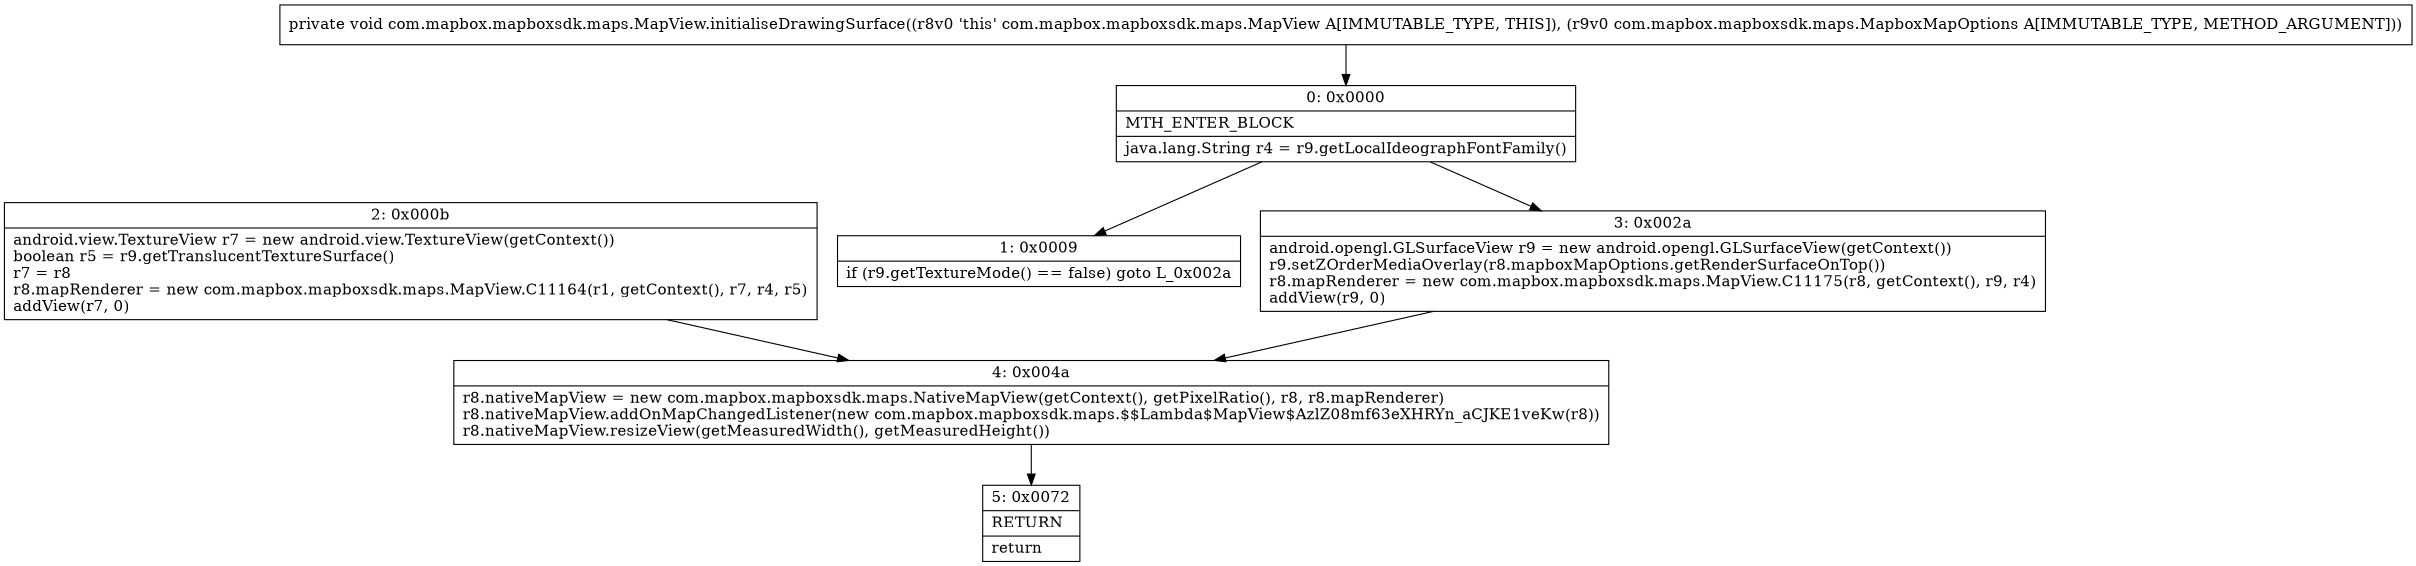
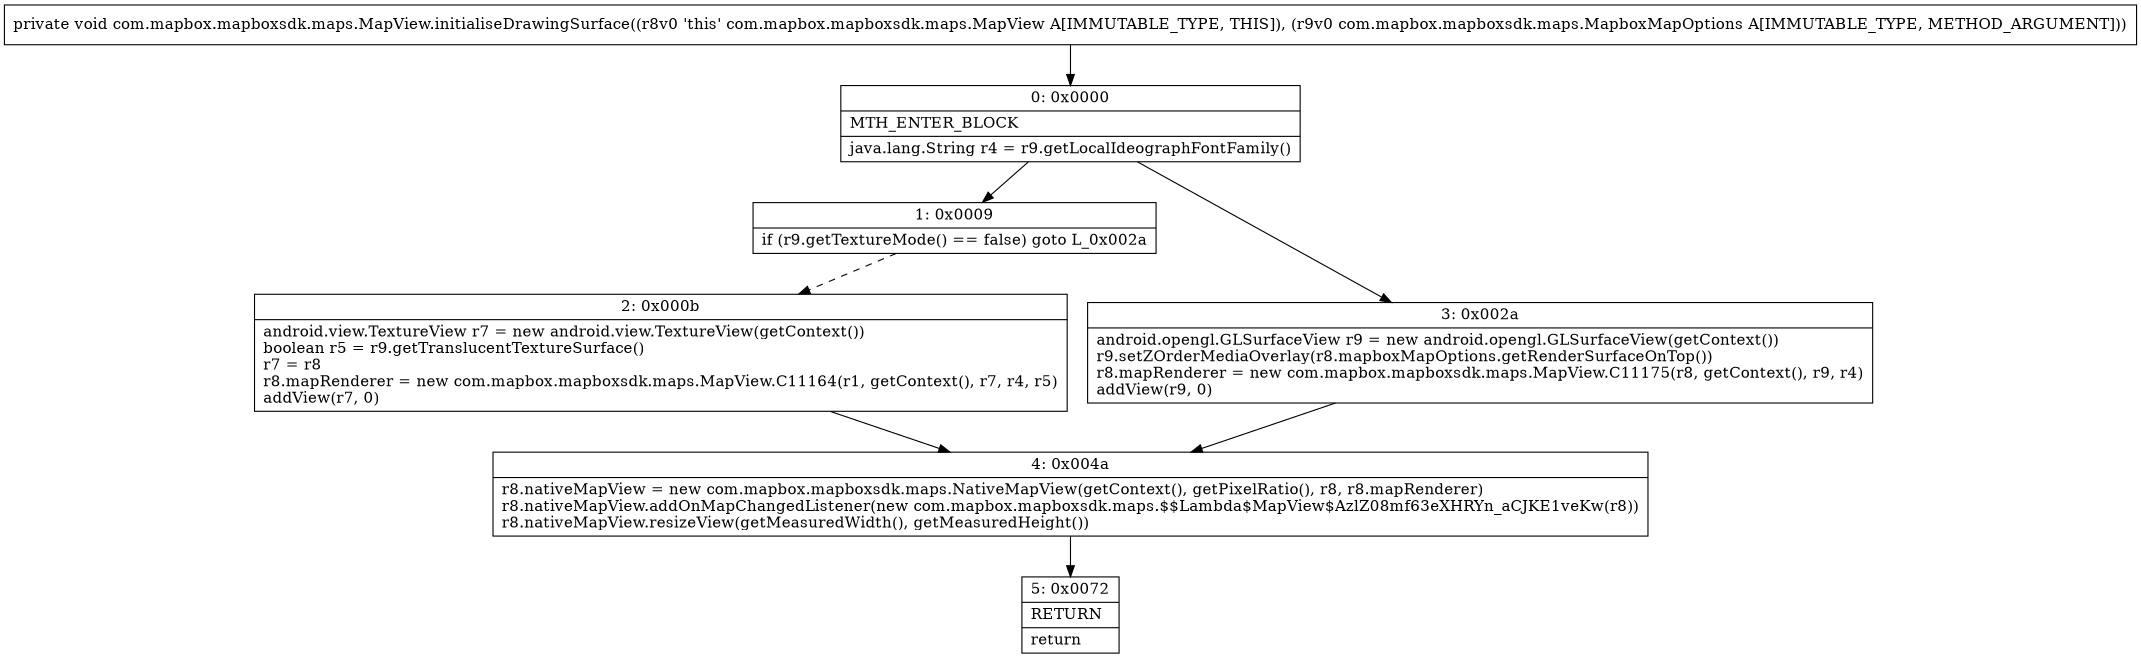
edge "1: 0x0009" -> "2: 0x000b": added
